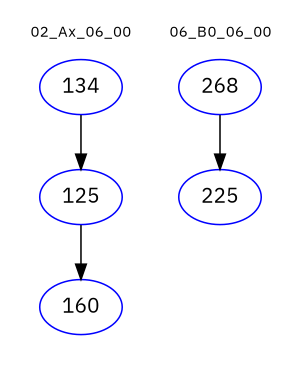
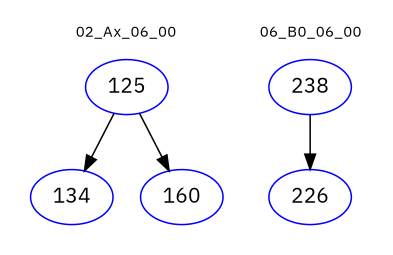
node "268": label "268" -> "238"
edge "134" -> "125": reversed
node "225": label "225" -> "226"
